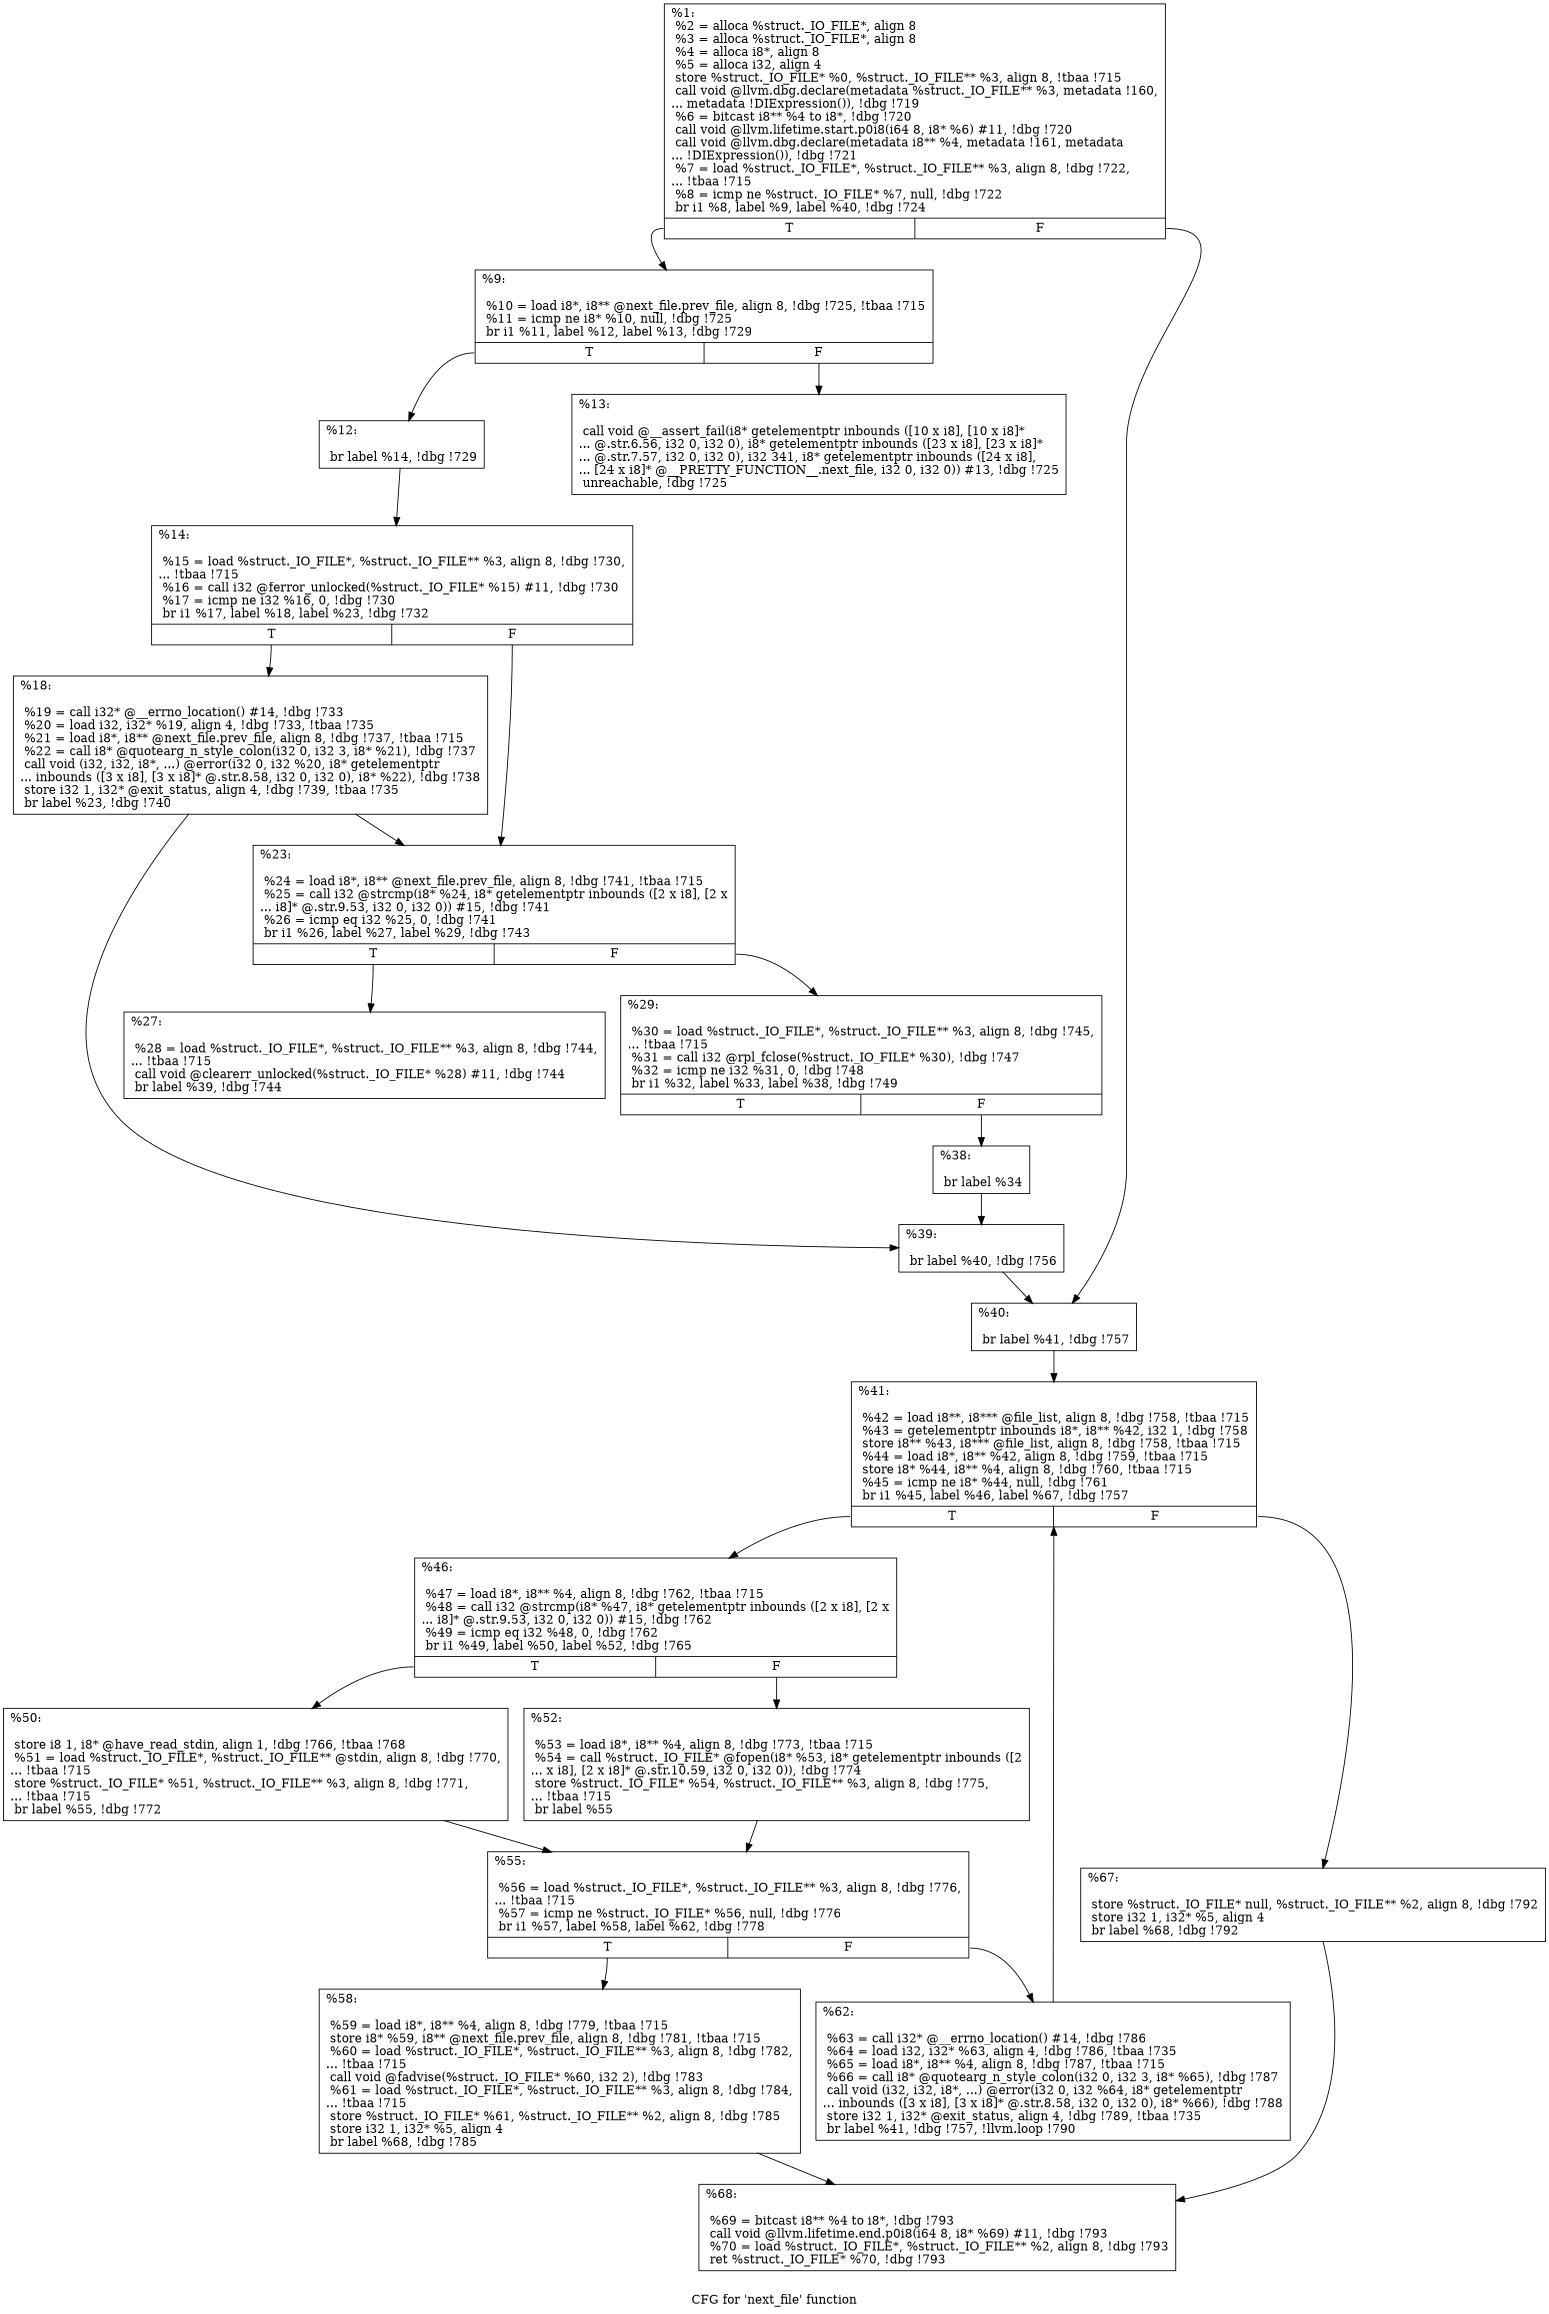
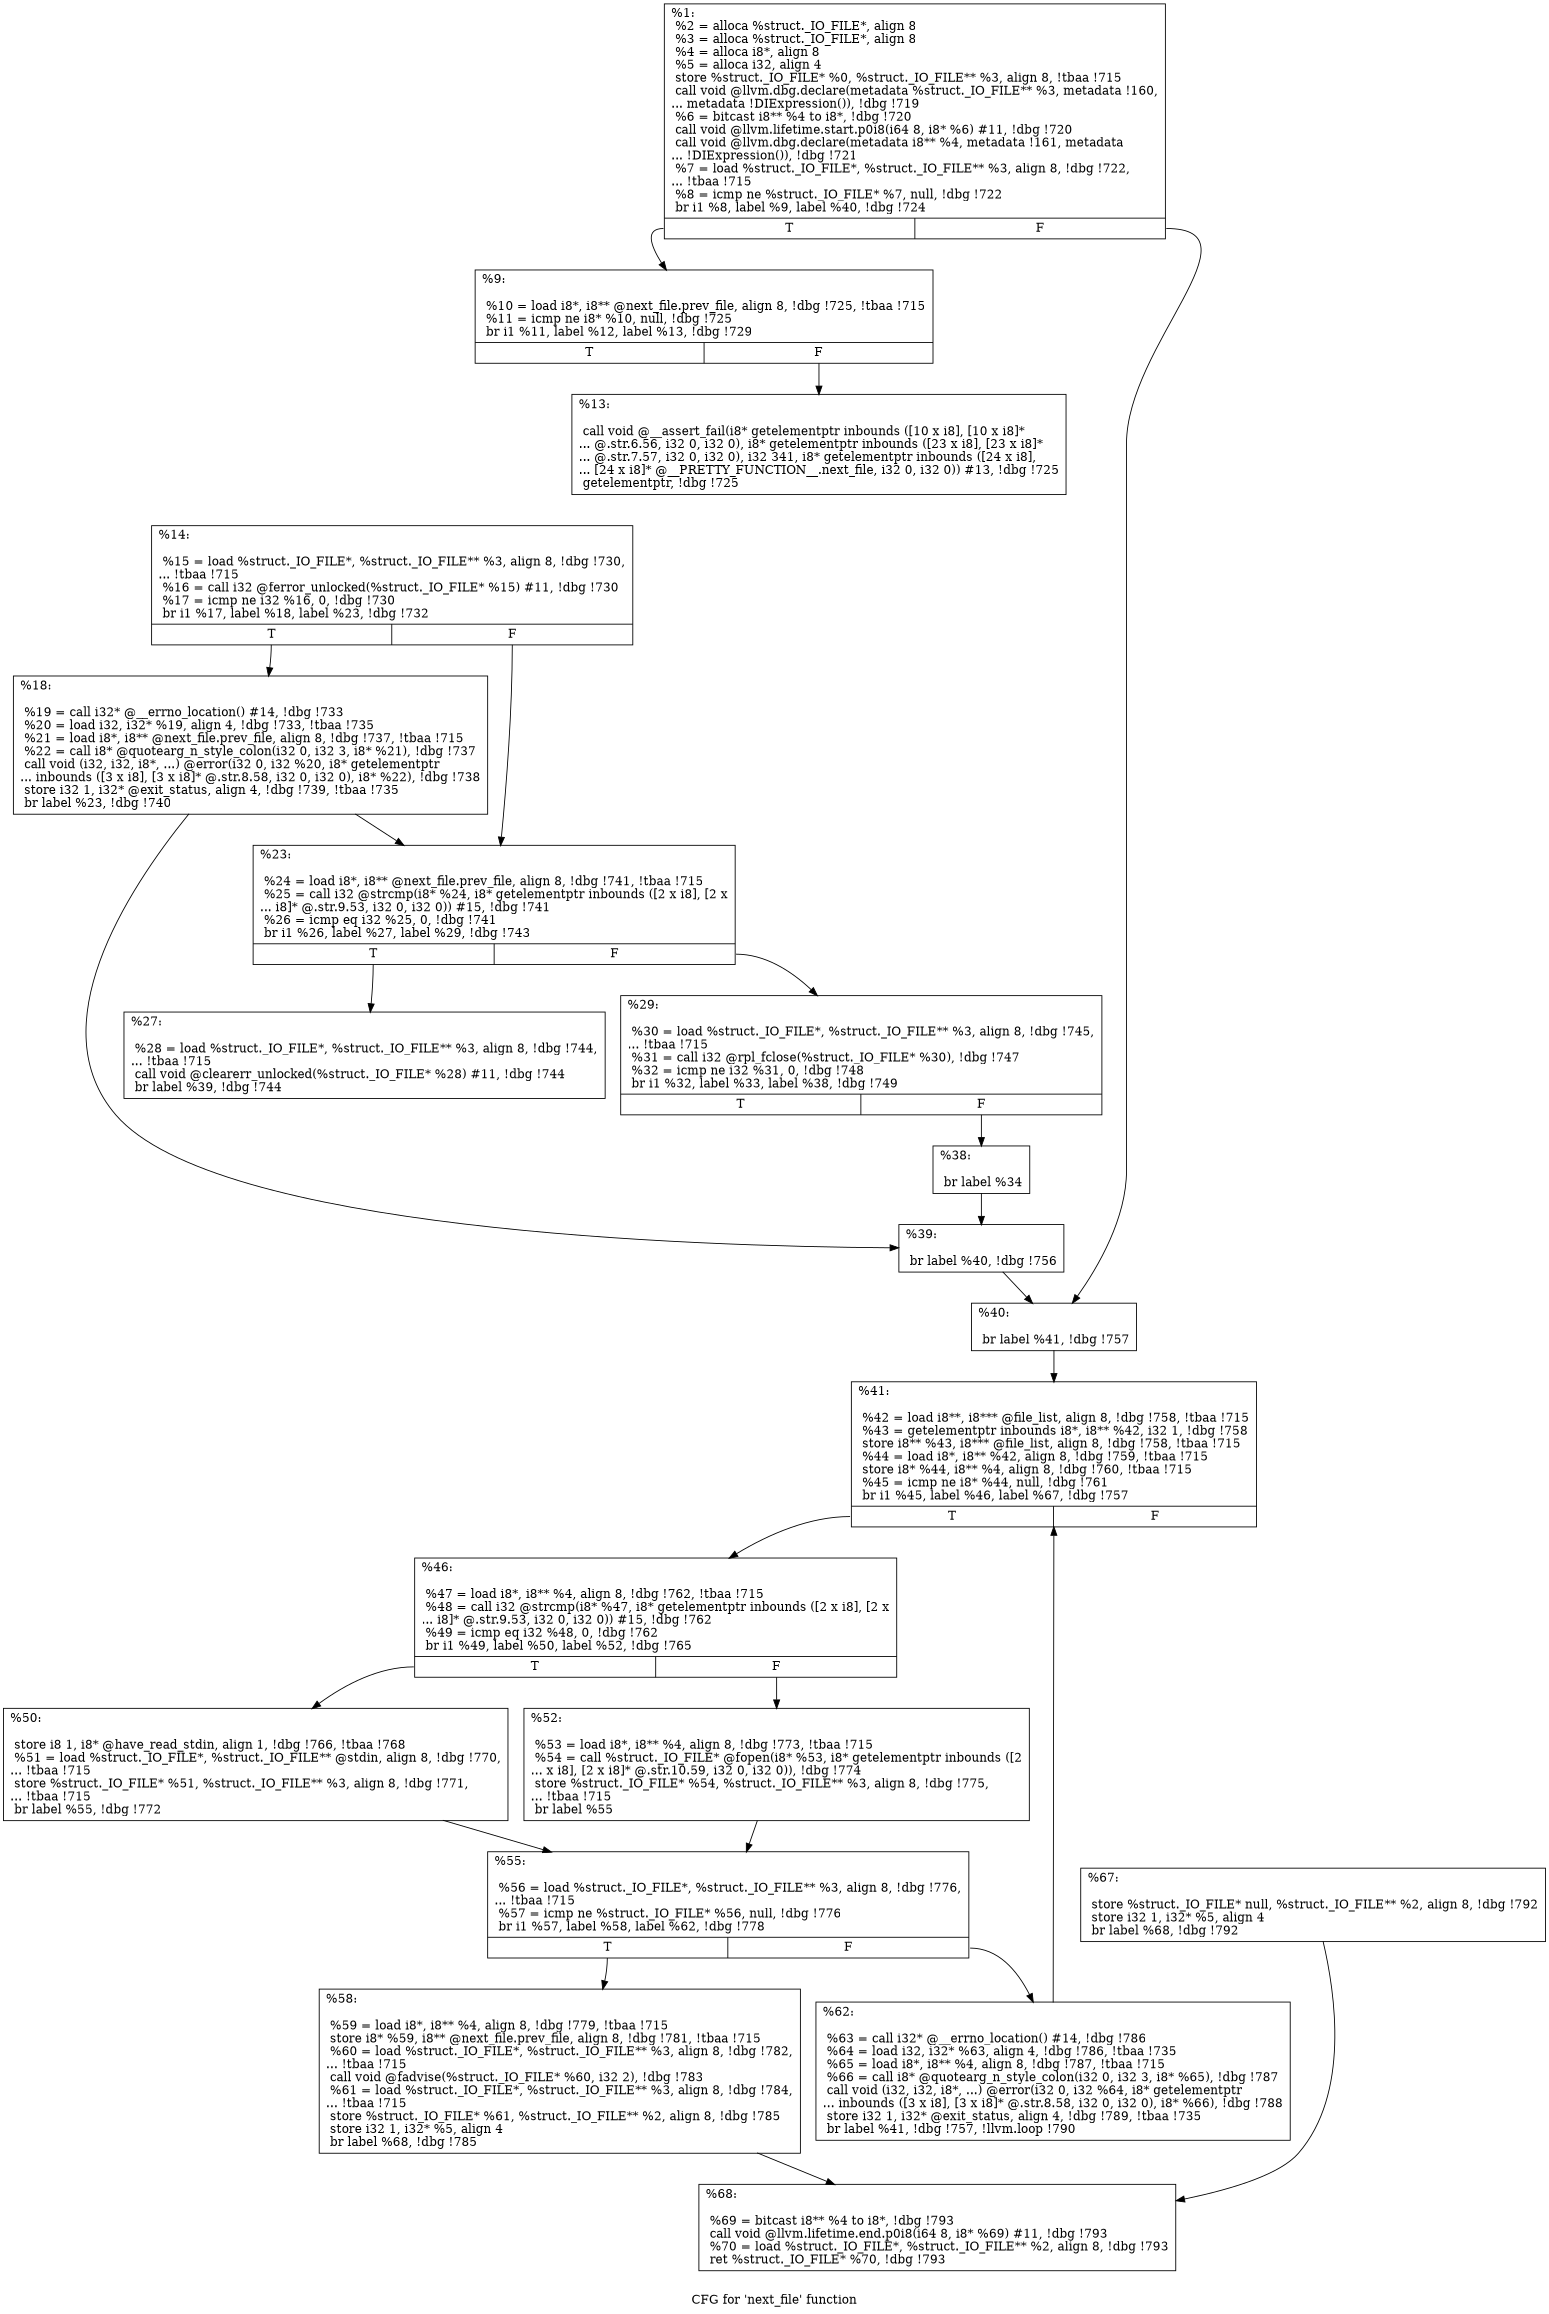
node "%12:": removed
node "%13:": text "unreachable, !dbg !725" -> "getelementptr, !dbg !725"
edge "%41:" -> "%67:": removed
